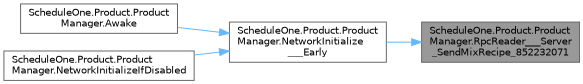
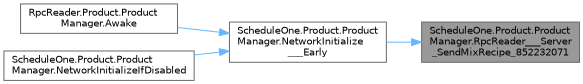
node "ScheduleOne.Product.Product Manager.Awake": label "ScheduleOne.Product.Product Manager.Awake" -> "RpcReader.Product.Product Manager.Awake"
